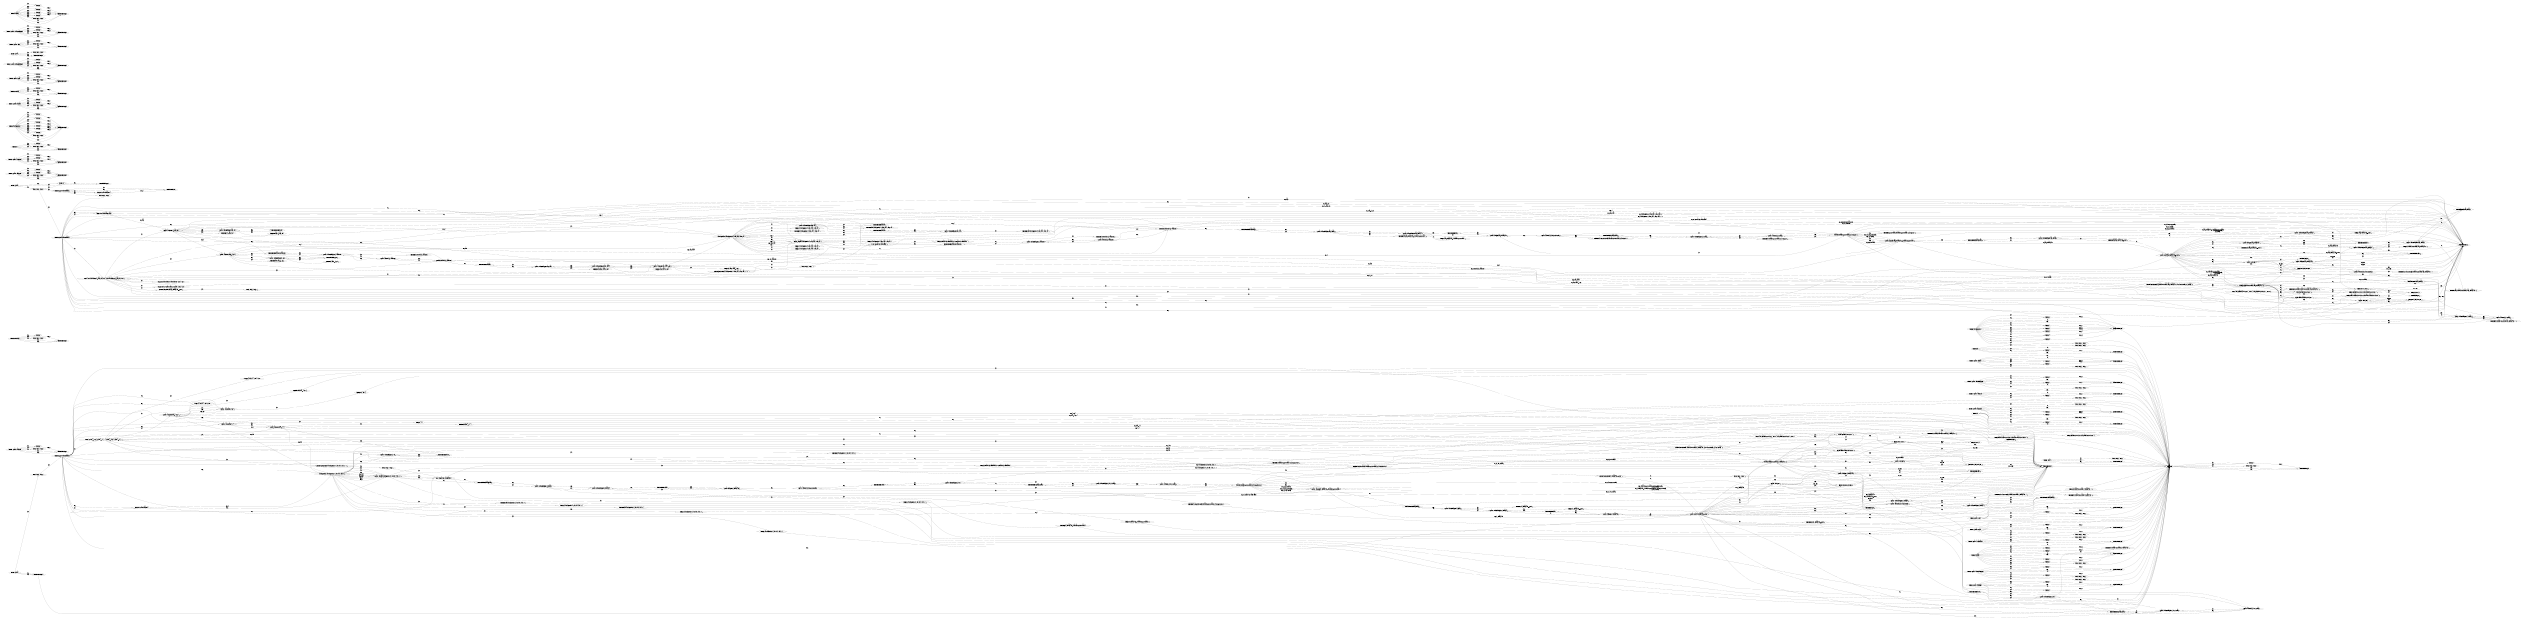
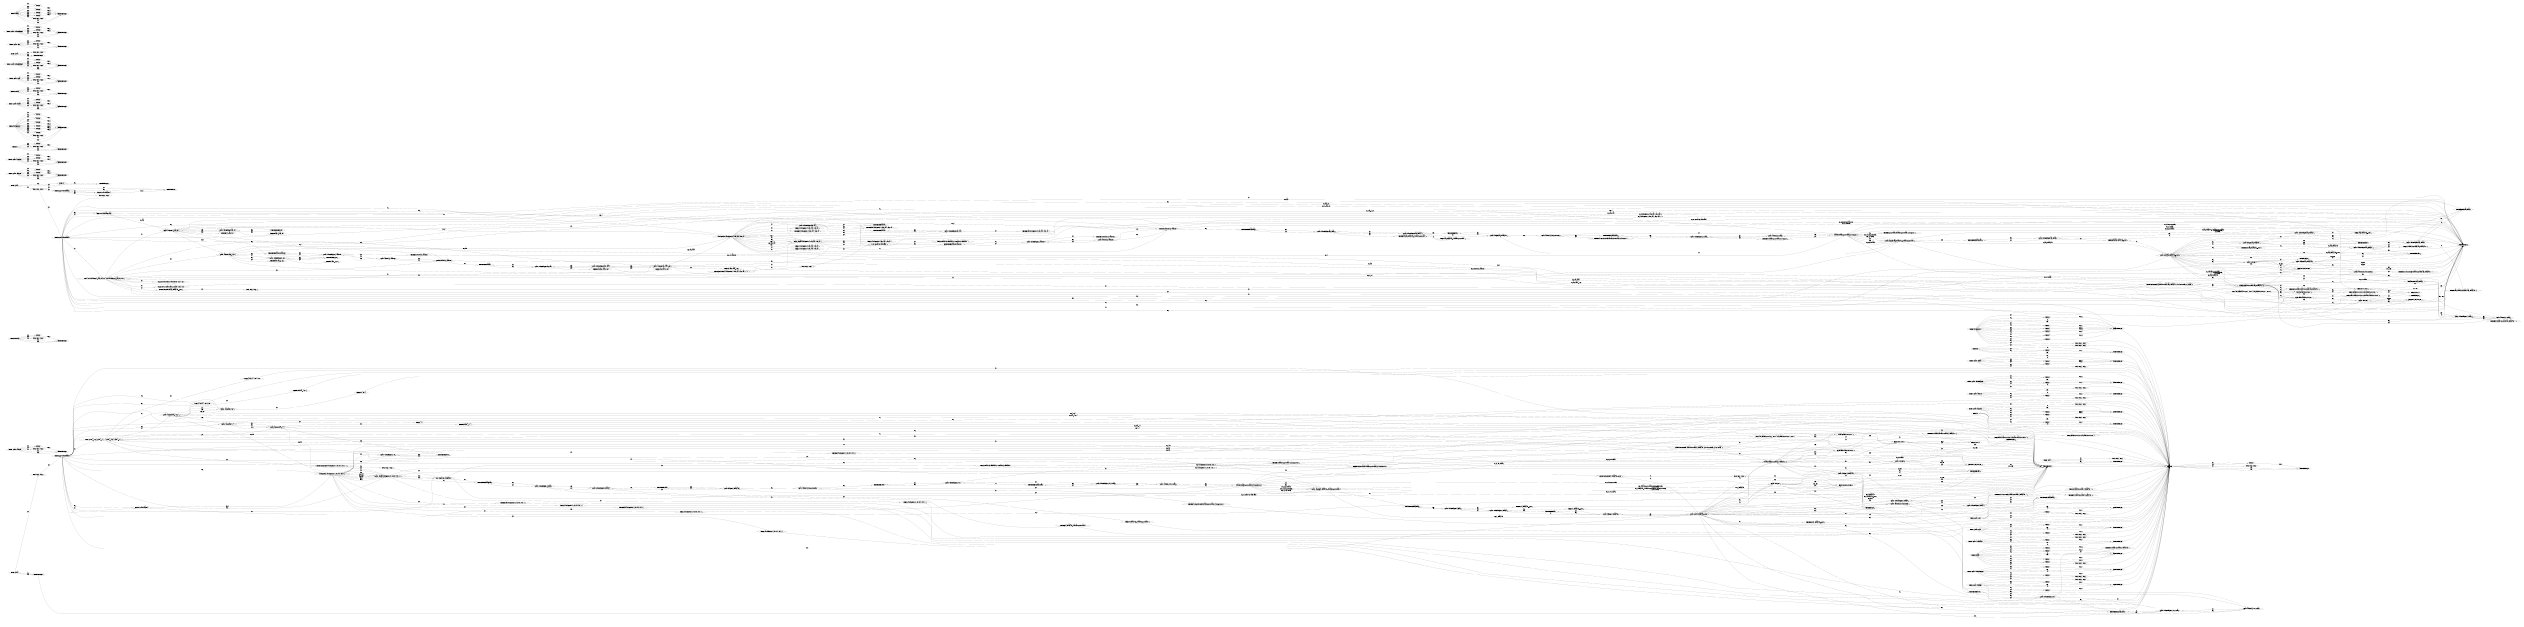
edge "(mutex_lock,mutex_lock(&d->data_mutex))" -> "(mutex_unlock,mutex_unlock(&d->data_mutex))": now "(IDENTIFIER,d,mutex_lock(&d->data_mutex))" -> "(mutex_unlock,mutex_unlock(&d->data_mutex))"
